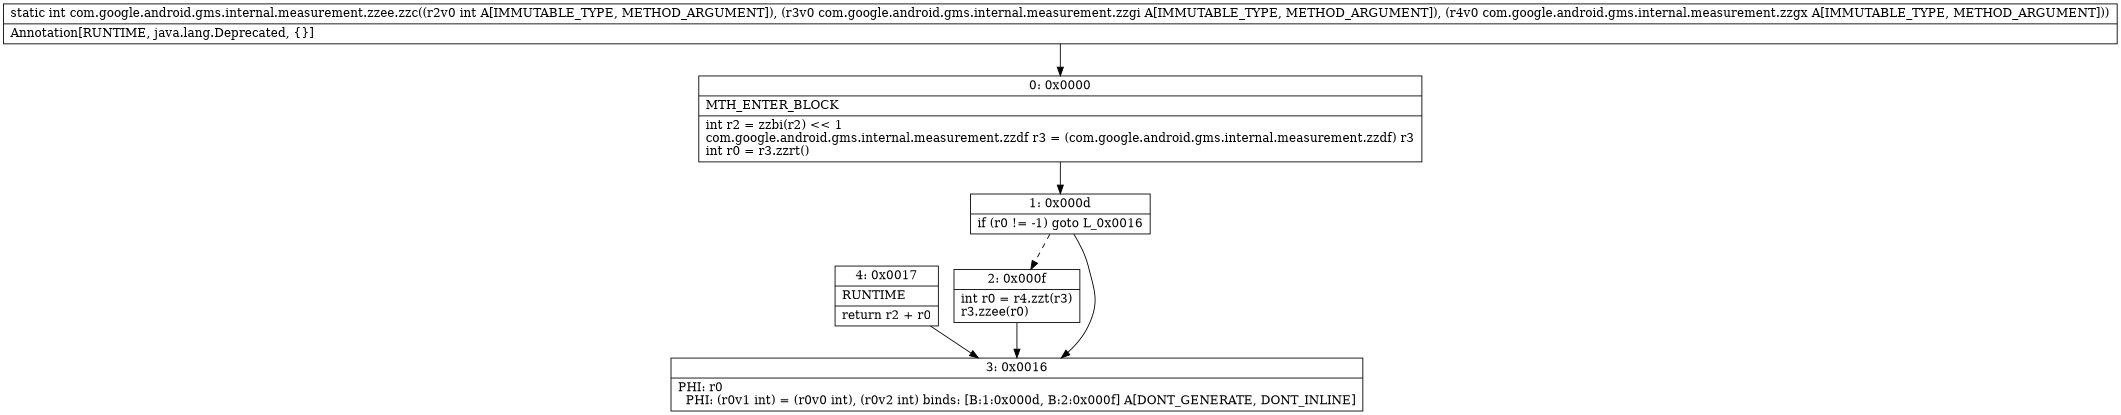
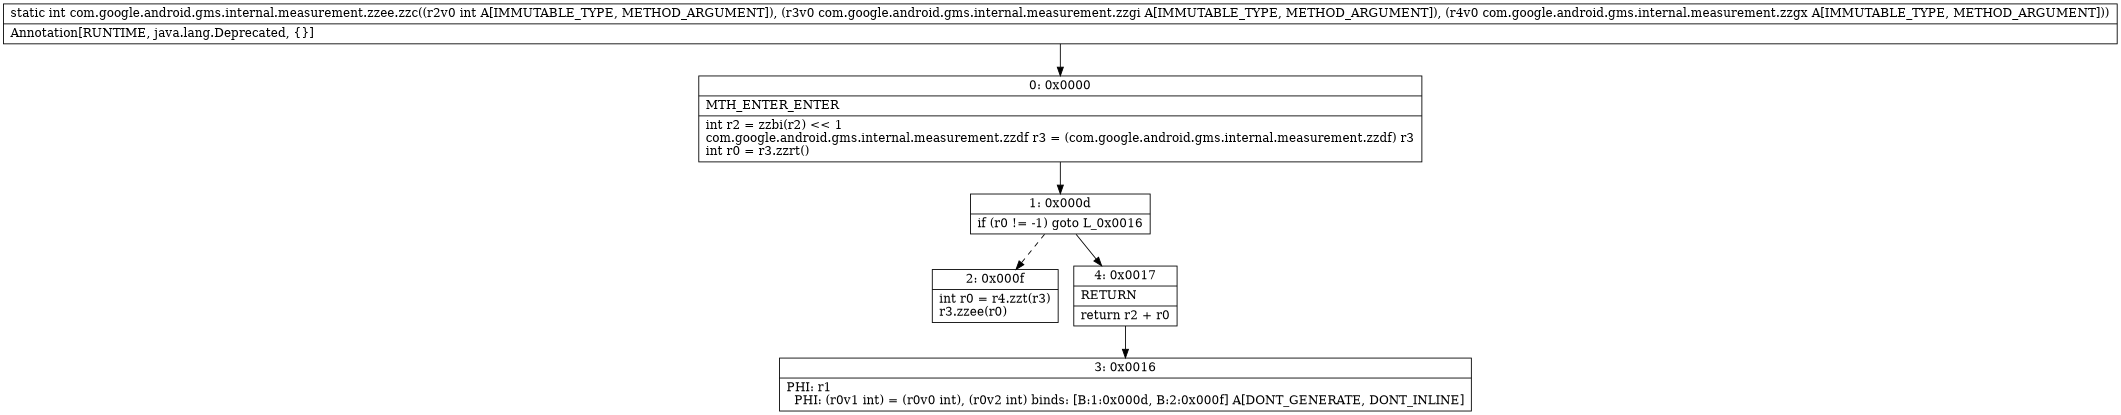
node "0: 0x0000": text "MTH_ENTER_BLOCK" -> "MTH_ENTER_ENTER"
edge "1: 0x000d" -> "3: 0x0016": now "1: 0x000d" -> "4: 0x0017"
node "4: 0x0017": text "RUNTIME" -> "RETURN"
edge "2: 0x000f" -> "3: 0x0016": removed
node "3: 0x0016": text "PHI: r0" -> "PHI: r1"
